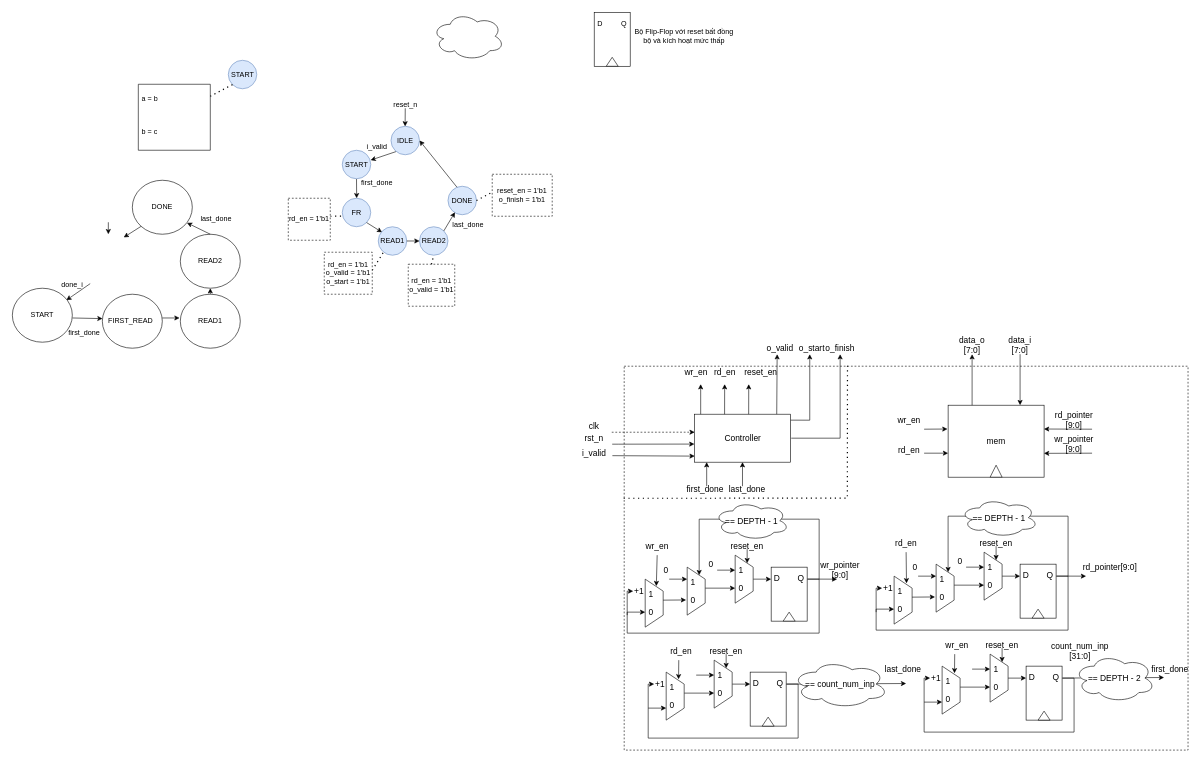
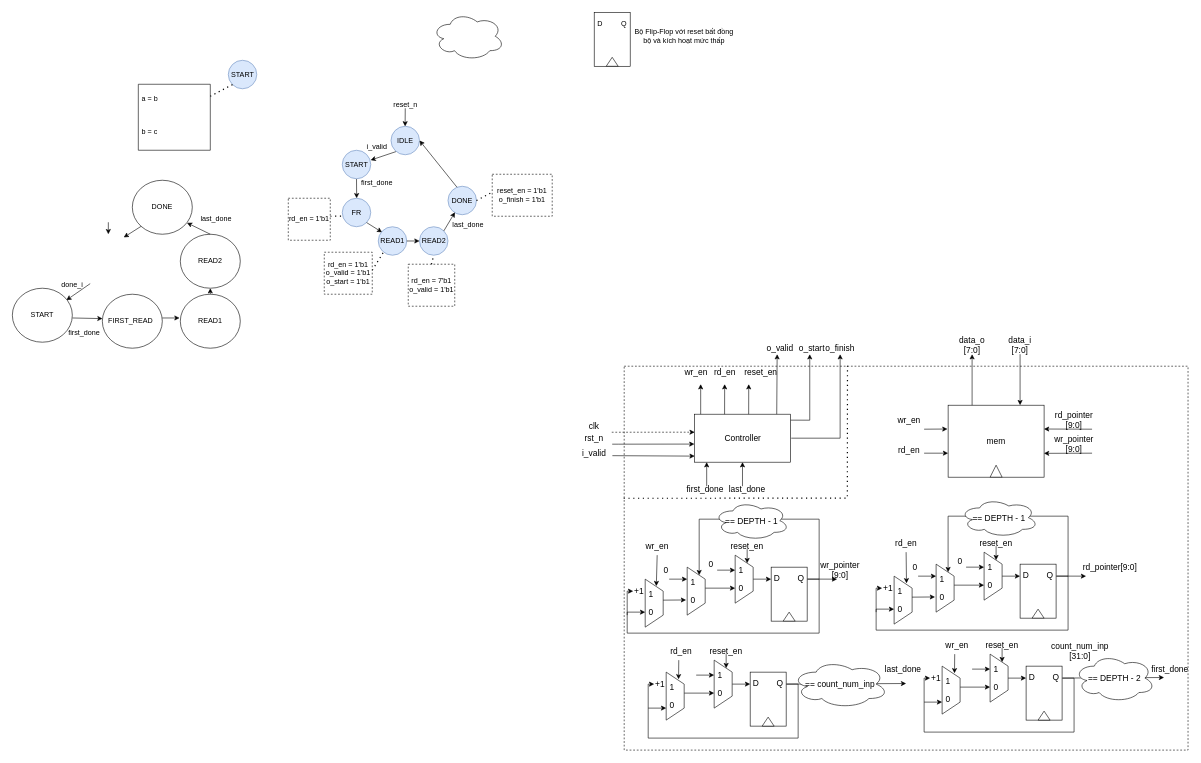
node "rd_en = 1'b1 o_valid = 1'b1": label "rd_en = 1'b1 o_valid = 1'b1" -> "rd_en = 7'b1 o_valid = 1'b1"
